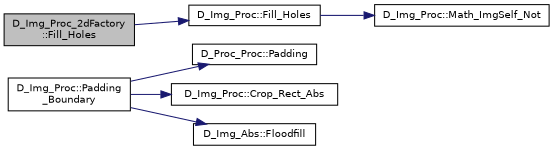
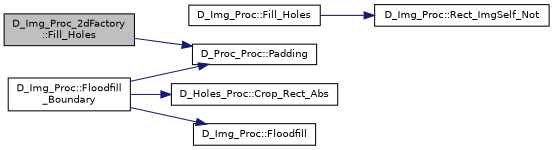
node "D_Img_Proc::Math_ImgSelf_Not": label "D_Img_Proc::Math_ImgSelf_Not" -> "D_Img_Proc::Rect_ImgSelf_Not"
edge "D_Img_Proc_2dFactory ::Fill_Holes" -> "D_Img_Proc::Fill_Holes": now "D_Img_Proc_2dFactory ::Fill_Holes" -> "D_Proc_Proc::Padding"
node "D_Img_Proc::Padding _Boundary": label "D_Img_Proc::Padding _Boundary" -> "D_Img_Proc::Floodfill _Boundary"
node "D_Img_Proc::Crop_Rect_Abs": label "D_Img_Proc::Crop_Rect_Abs" -> "D_Holes_Proc::Crop_Rect_Abs"
node "D_Img_Abs::Floodfill": label "D_Img_Abs::Floodfill" -> "D_Img_Proc::Floodfill"
